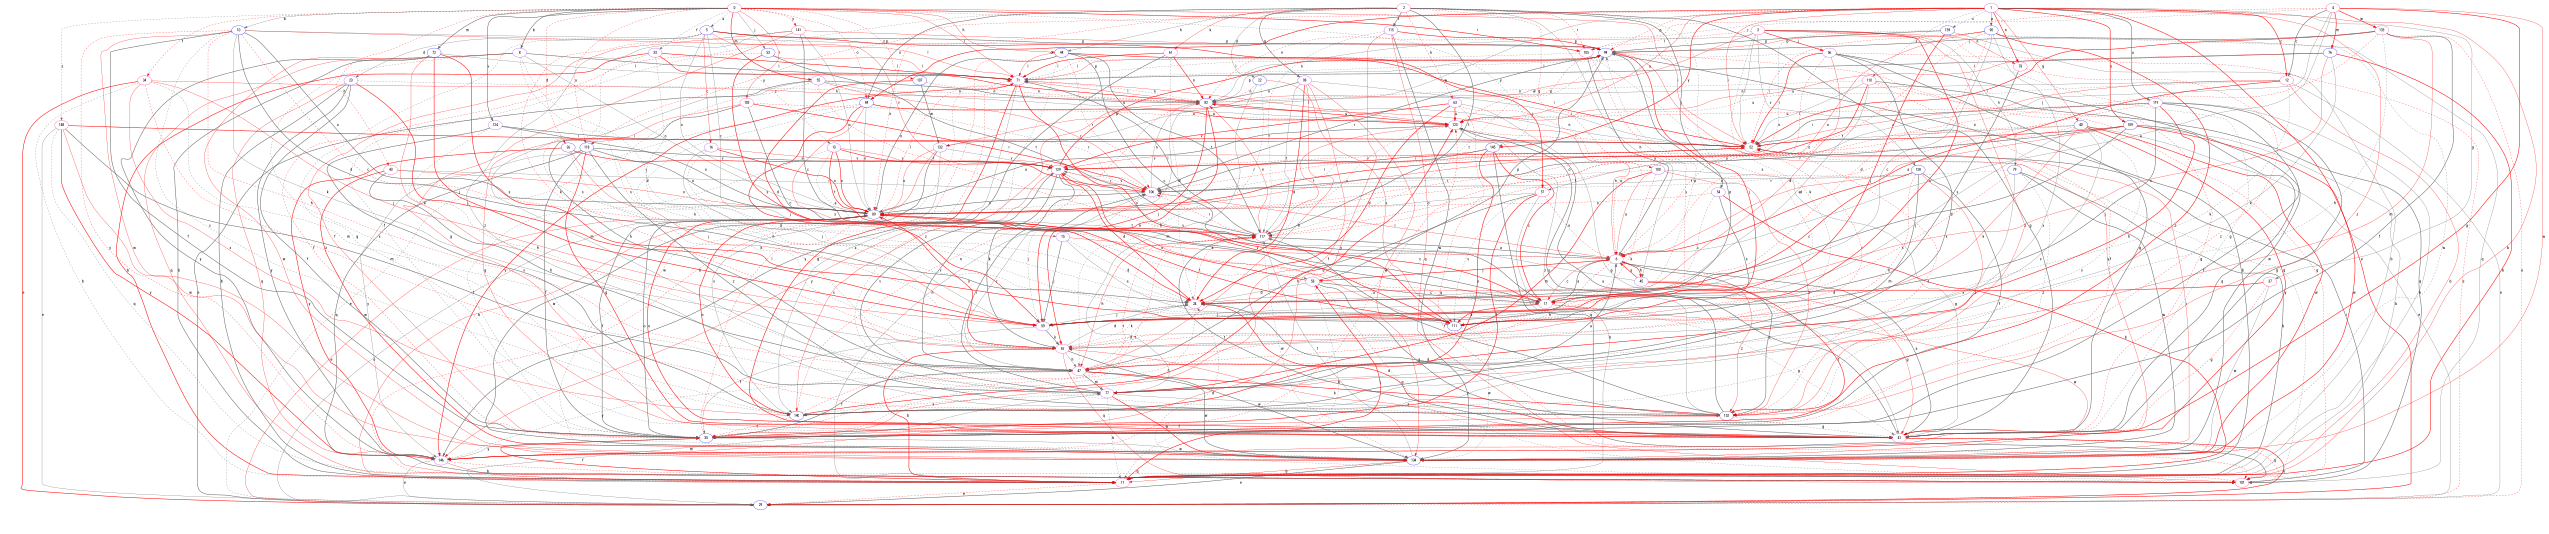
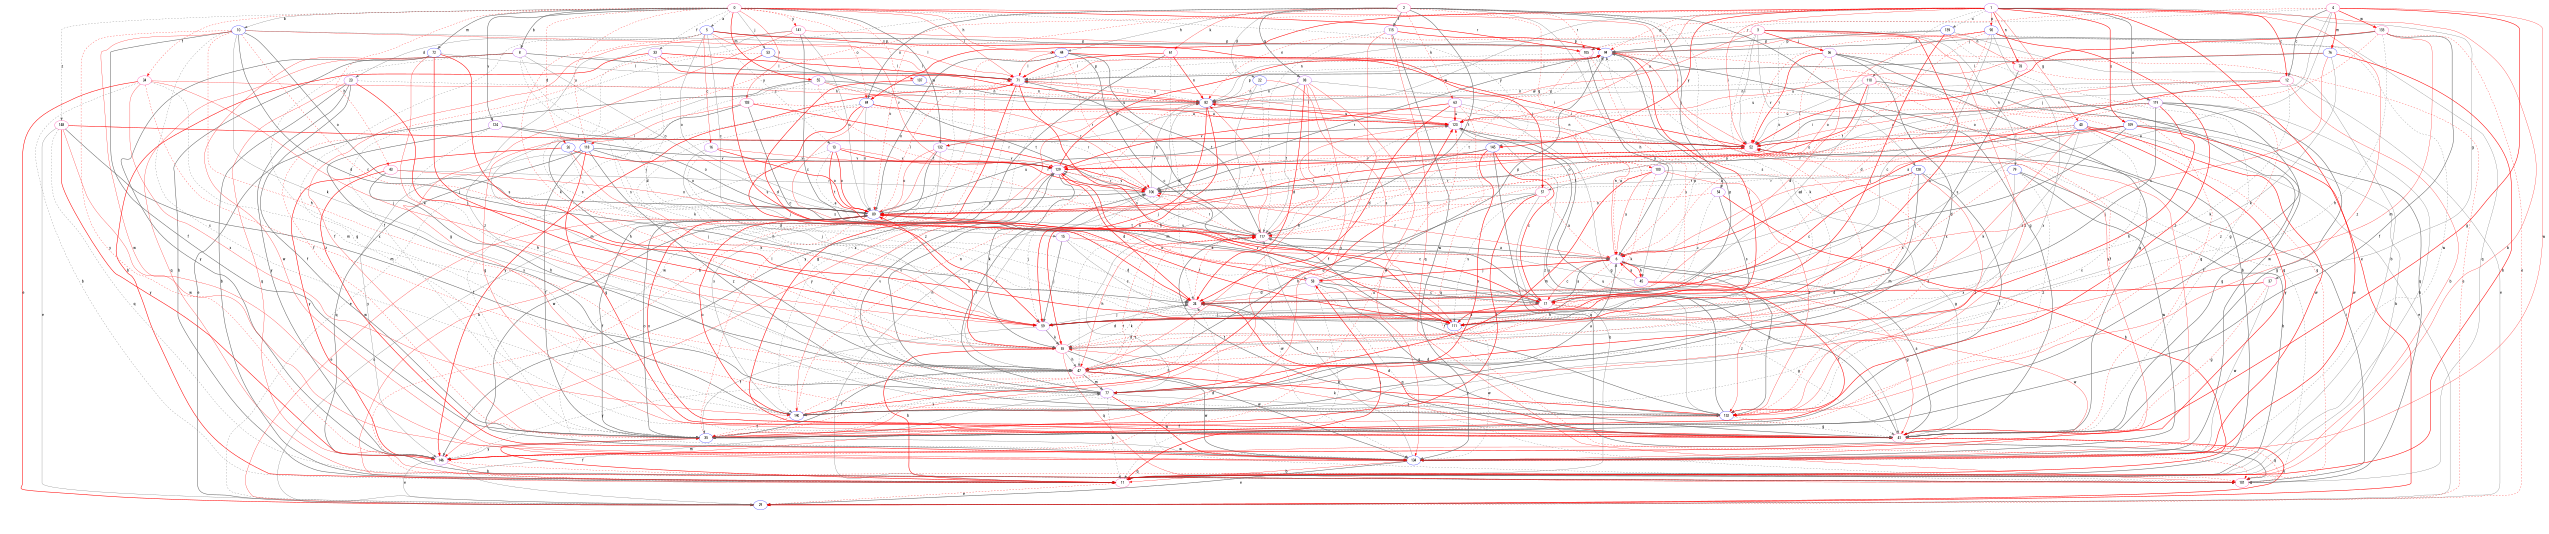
edge "107" -> "132": now "0" -> "132"
edge "71" -> "140": style solid -> dashed
edge "129" -> "47": reversed
edge "40" -> "77": now "40" -> "111"
